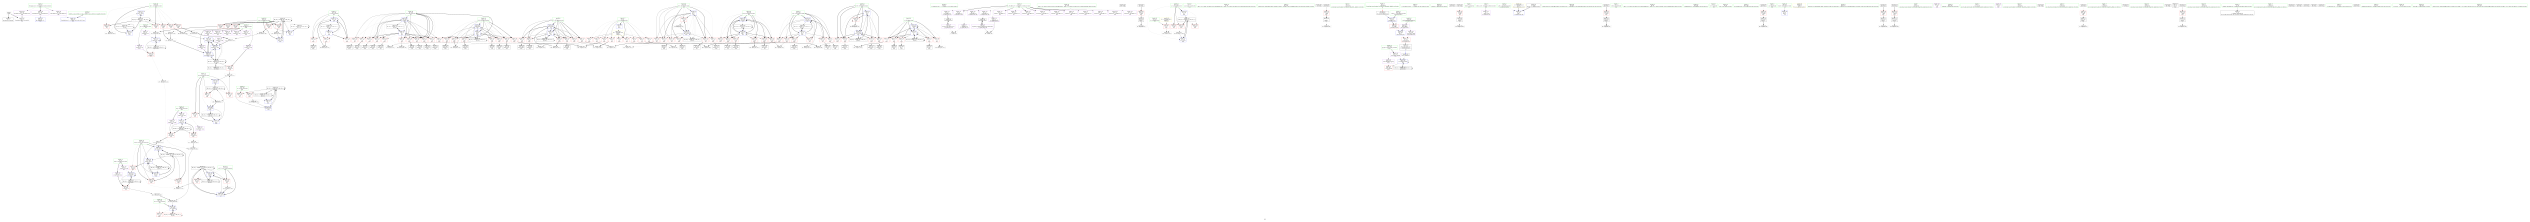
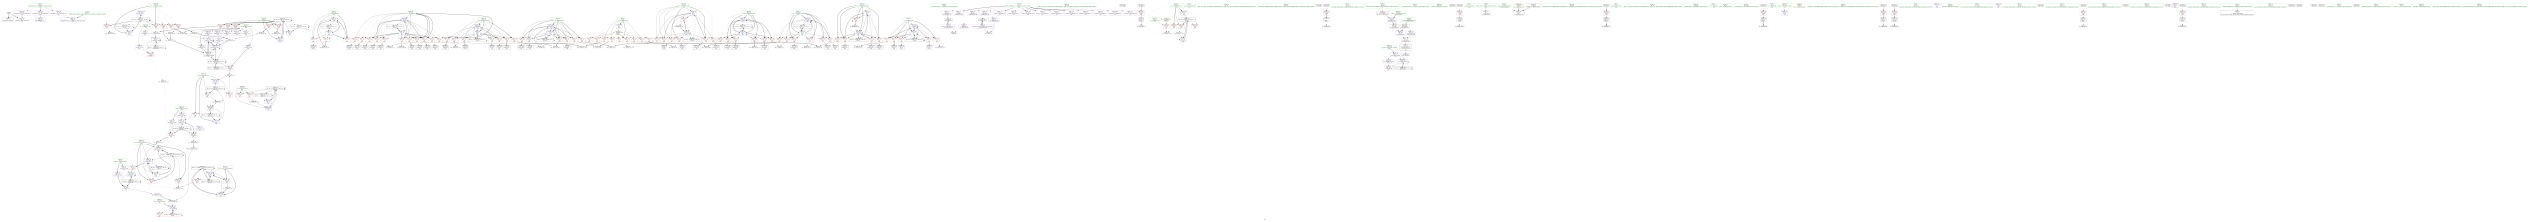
node "NodeID: 575": removed
